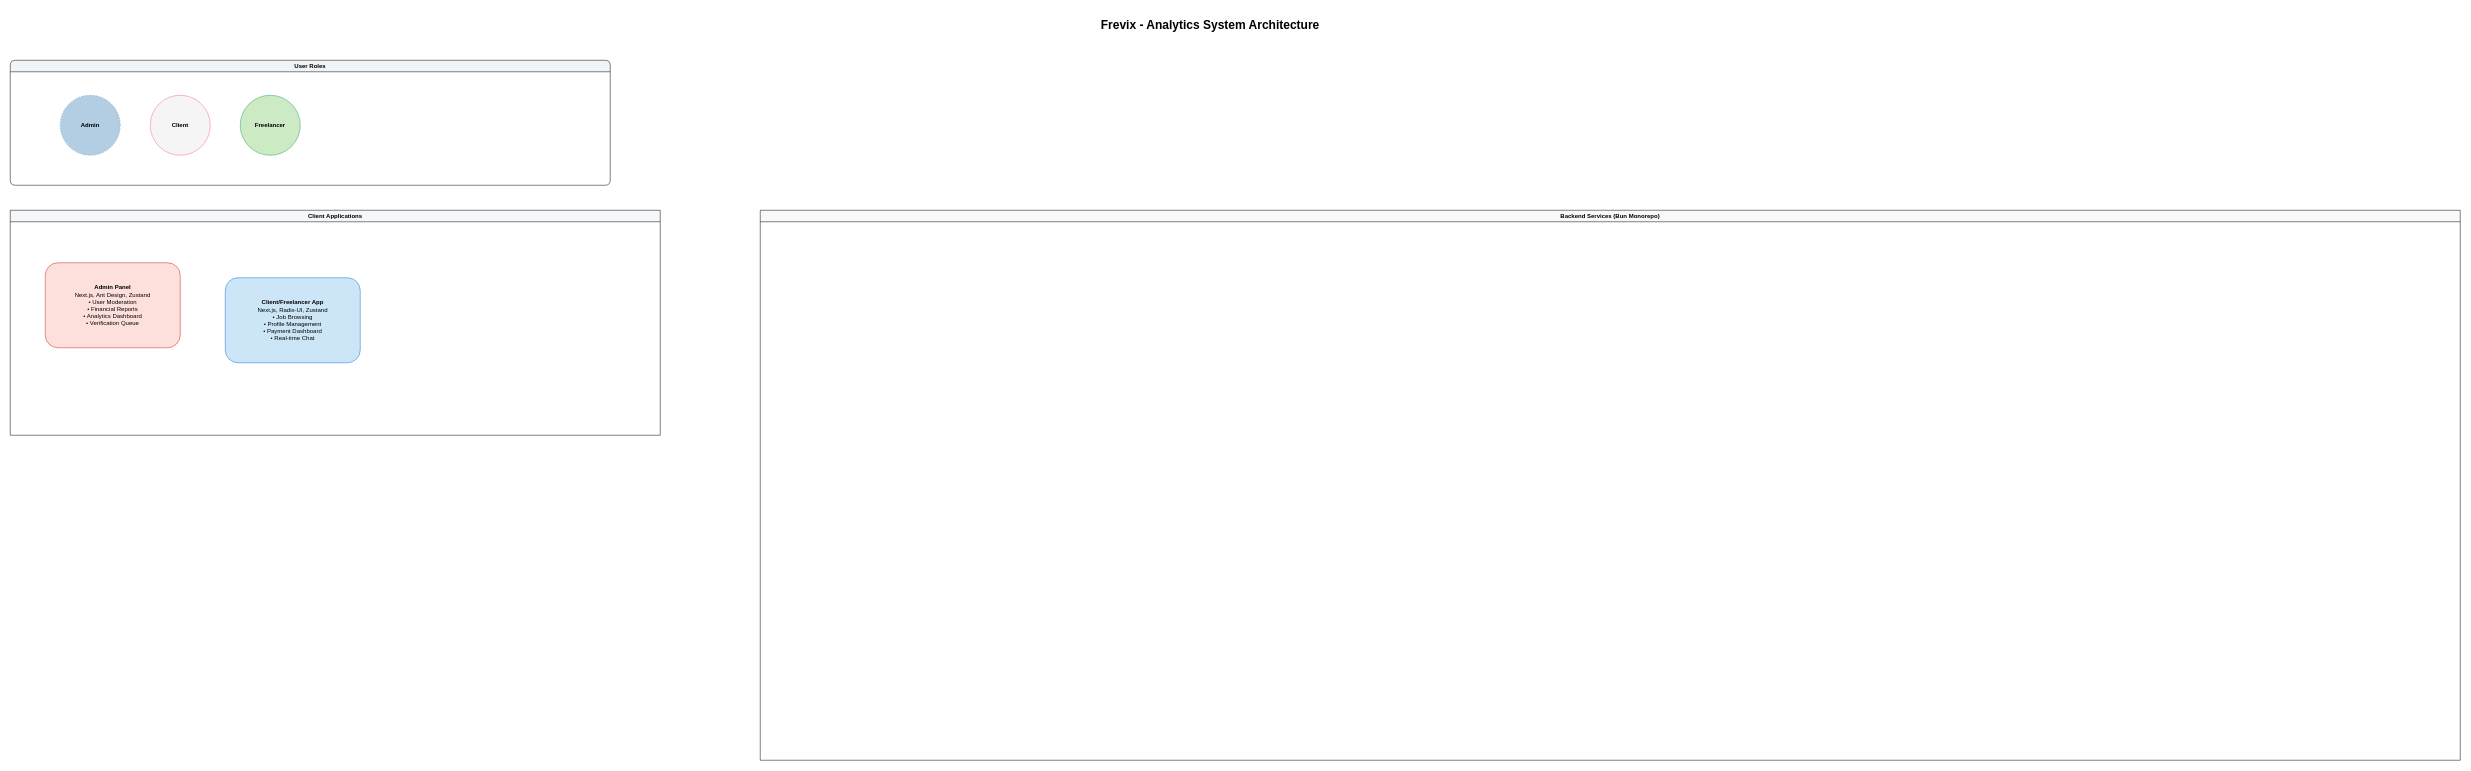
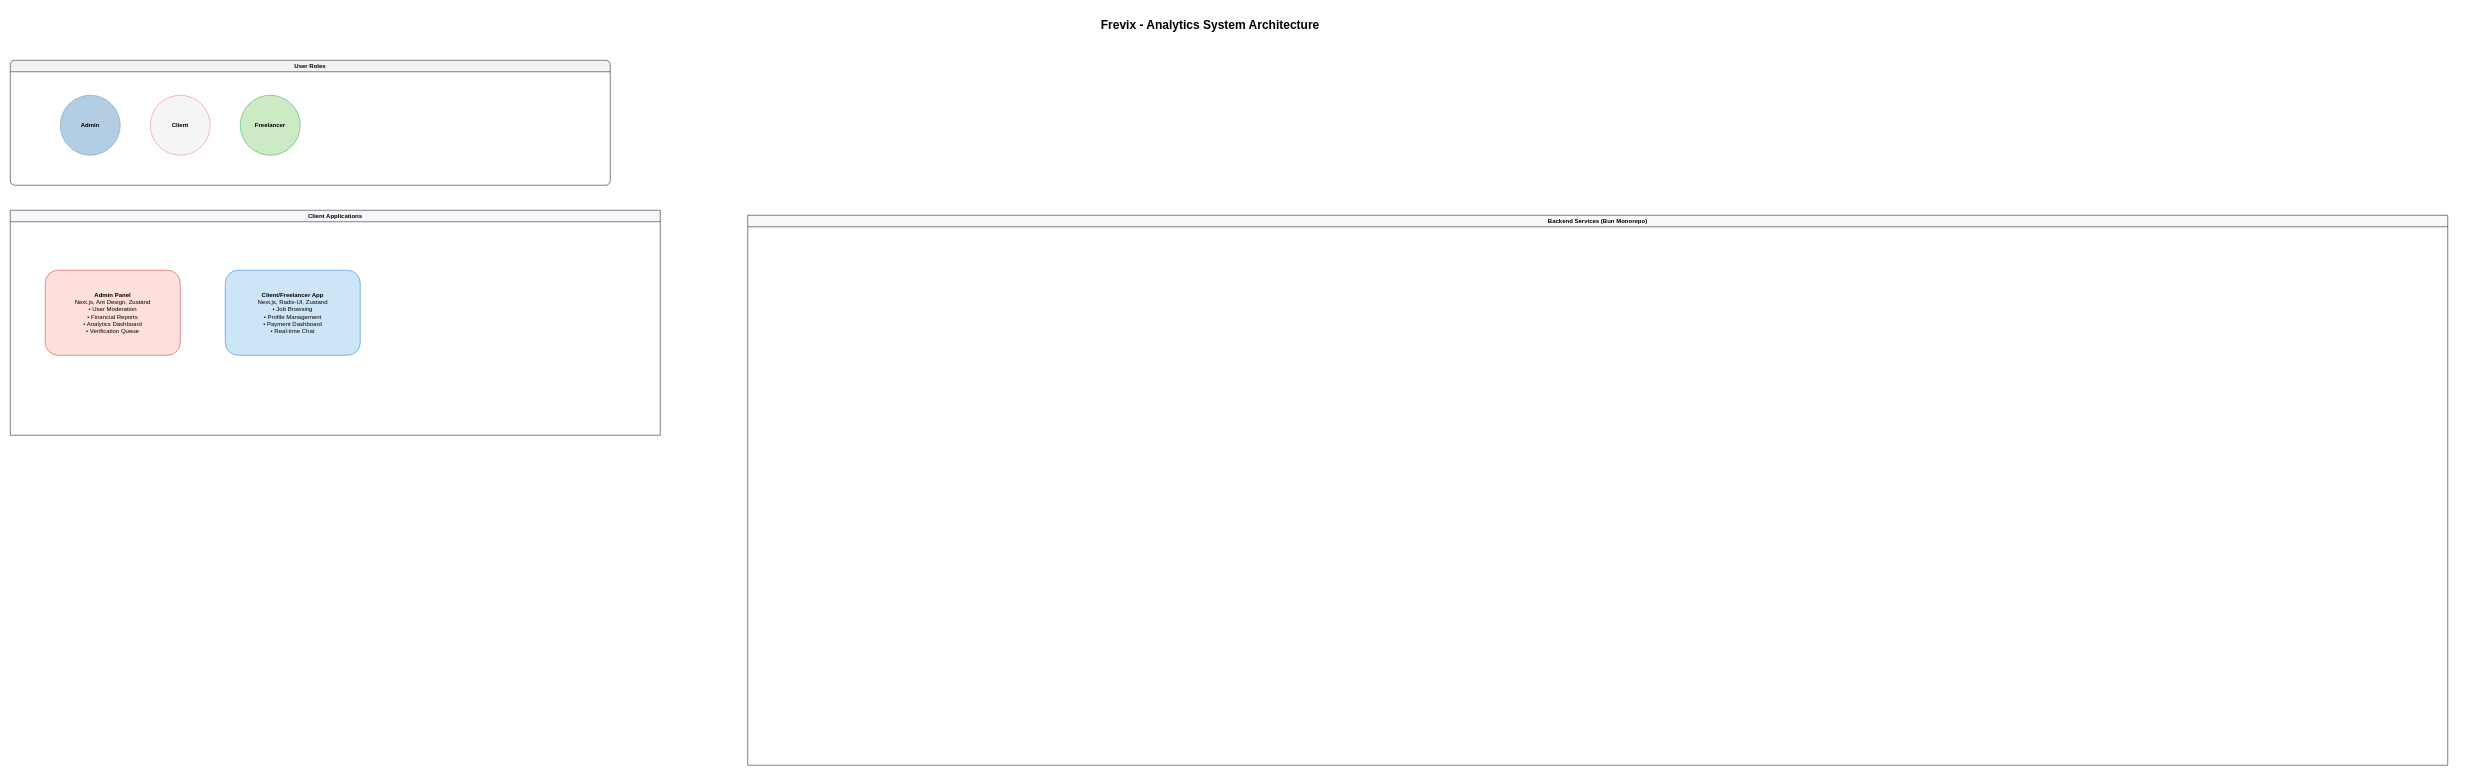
node "Admin": style dashed -> solid
node "Admin Panel Next.js, Ant Design, Zustand • User Moderation • Financial Reports • Analytics Dashboard • Verification Queue": moved (113, 305) -> (113, 313)
node "Client/Freelancer App Next.js, Radix-UI, Zustand • Job Browsing • Profile Management • Payment Dashboard • Real-time Chat": moved (293, 320) -> (293, 313)
node "Backend Services (Bun Monorepo)": moved (1610, 485) -> (1598, 490)
